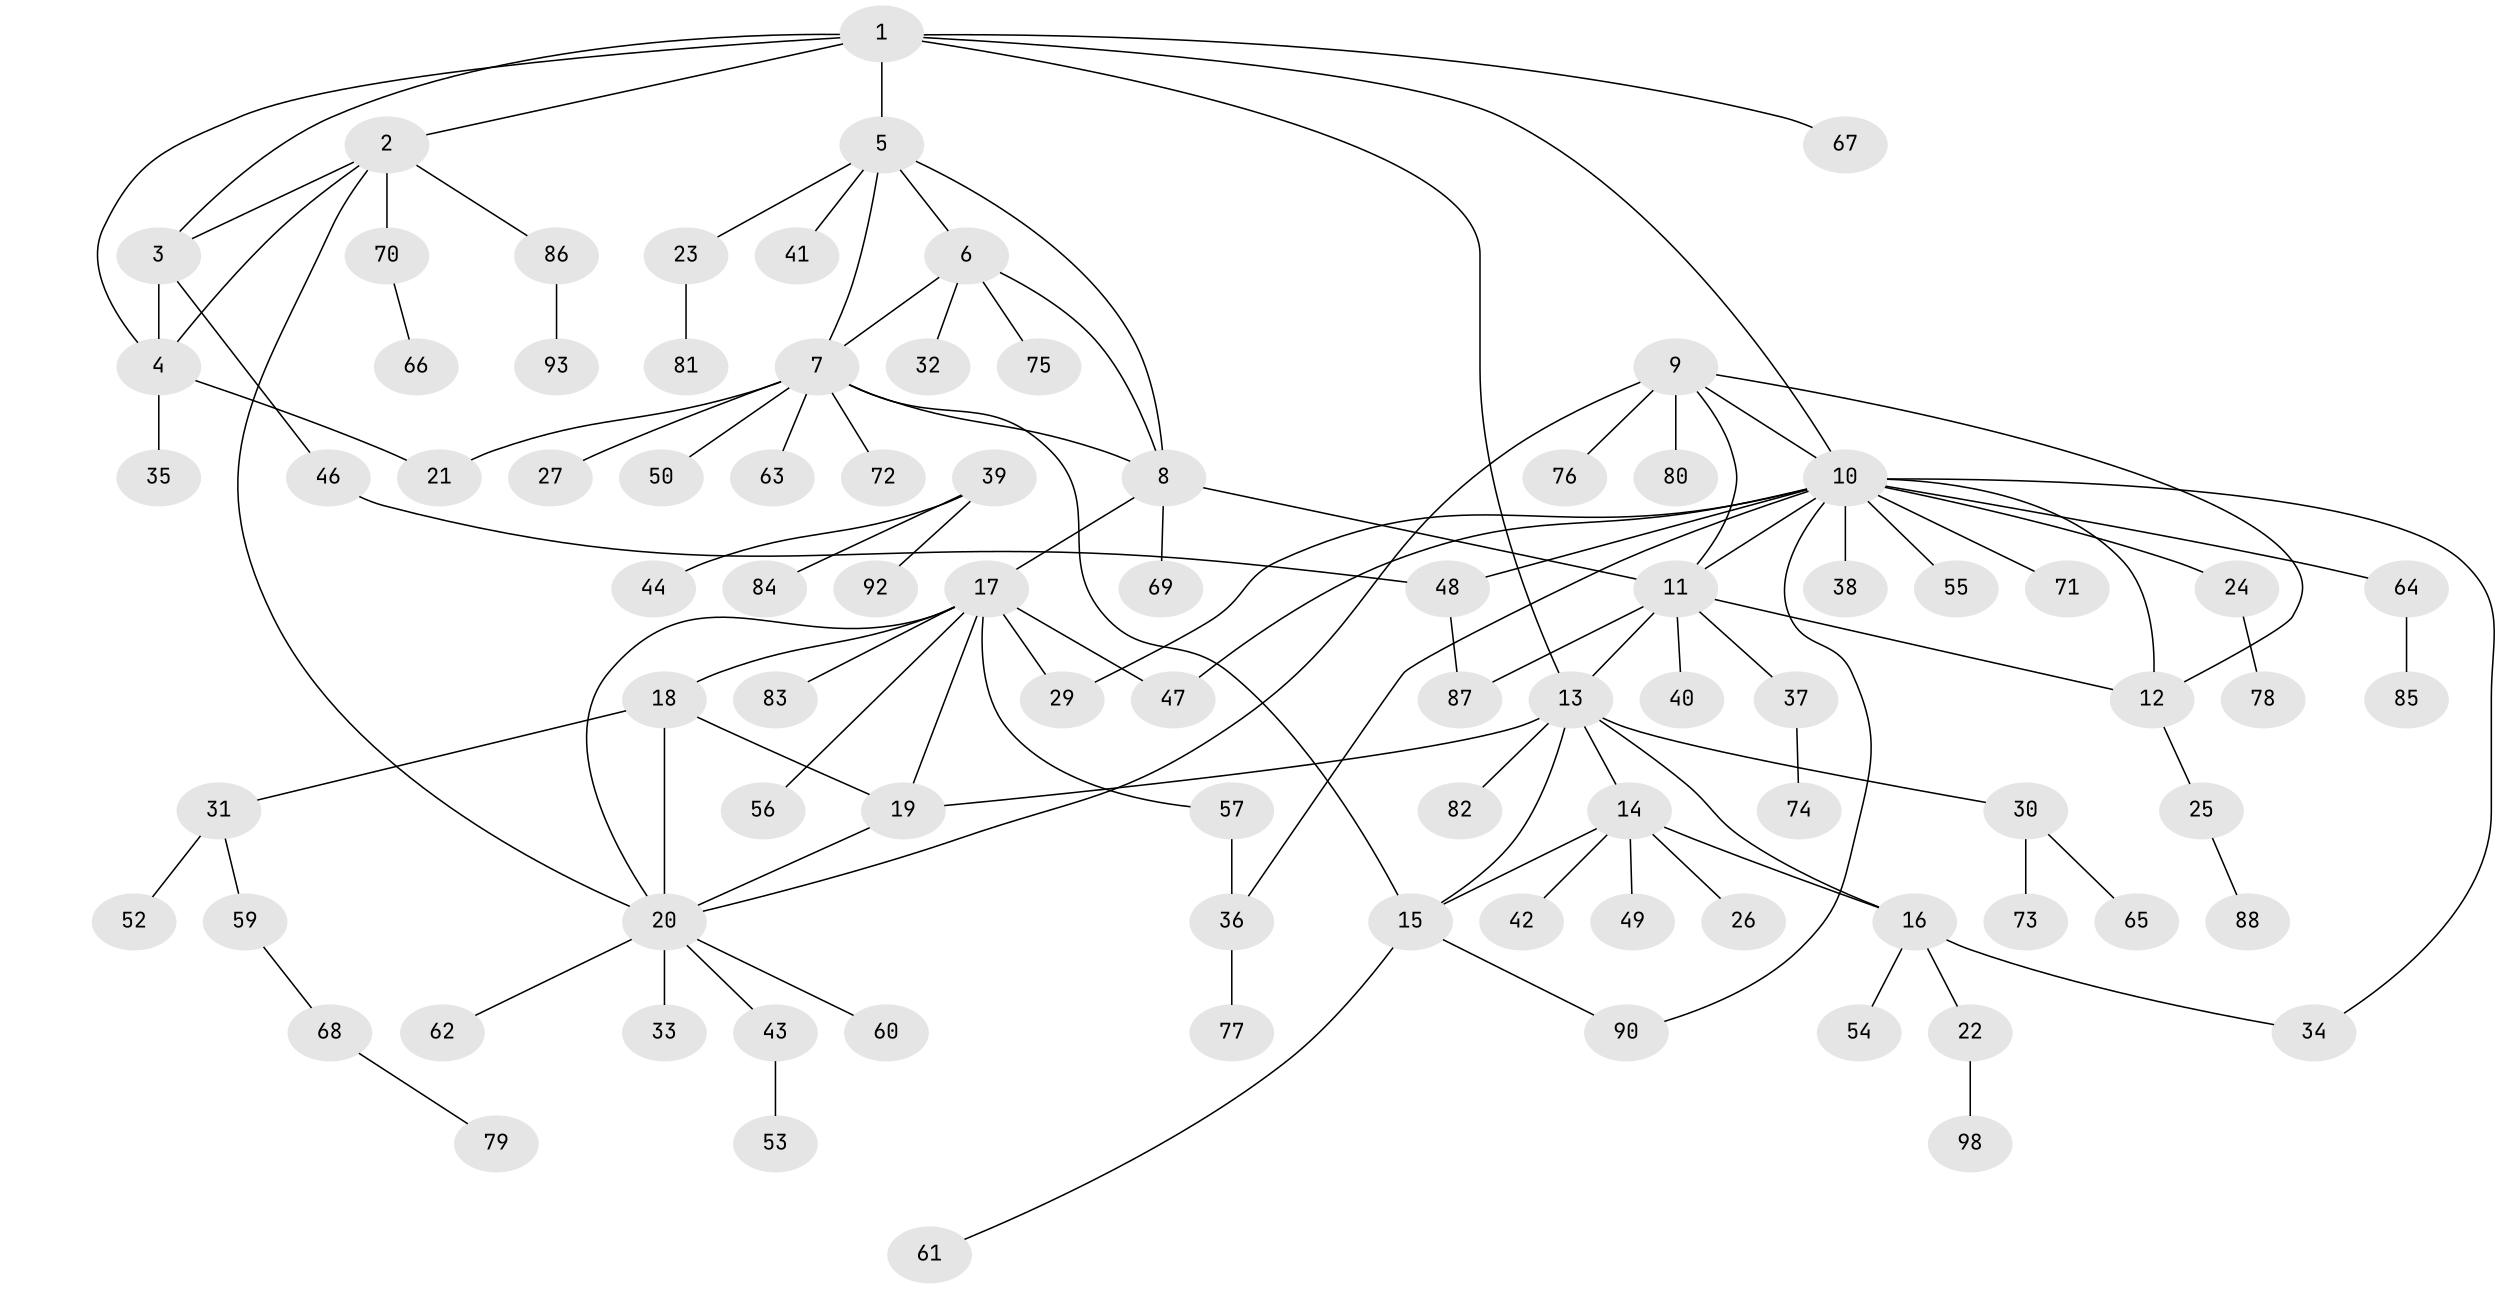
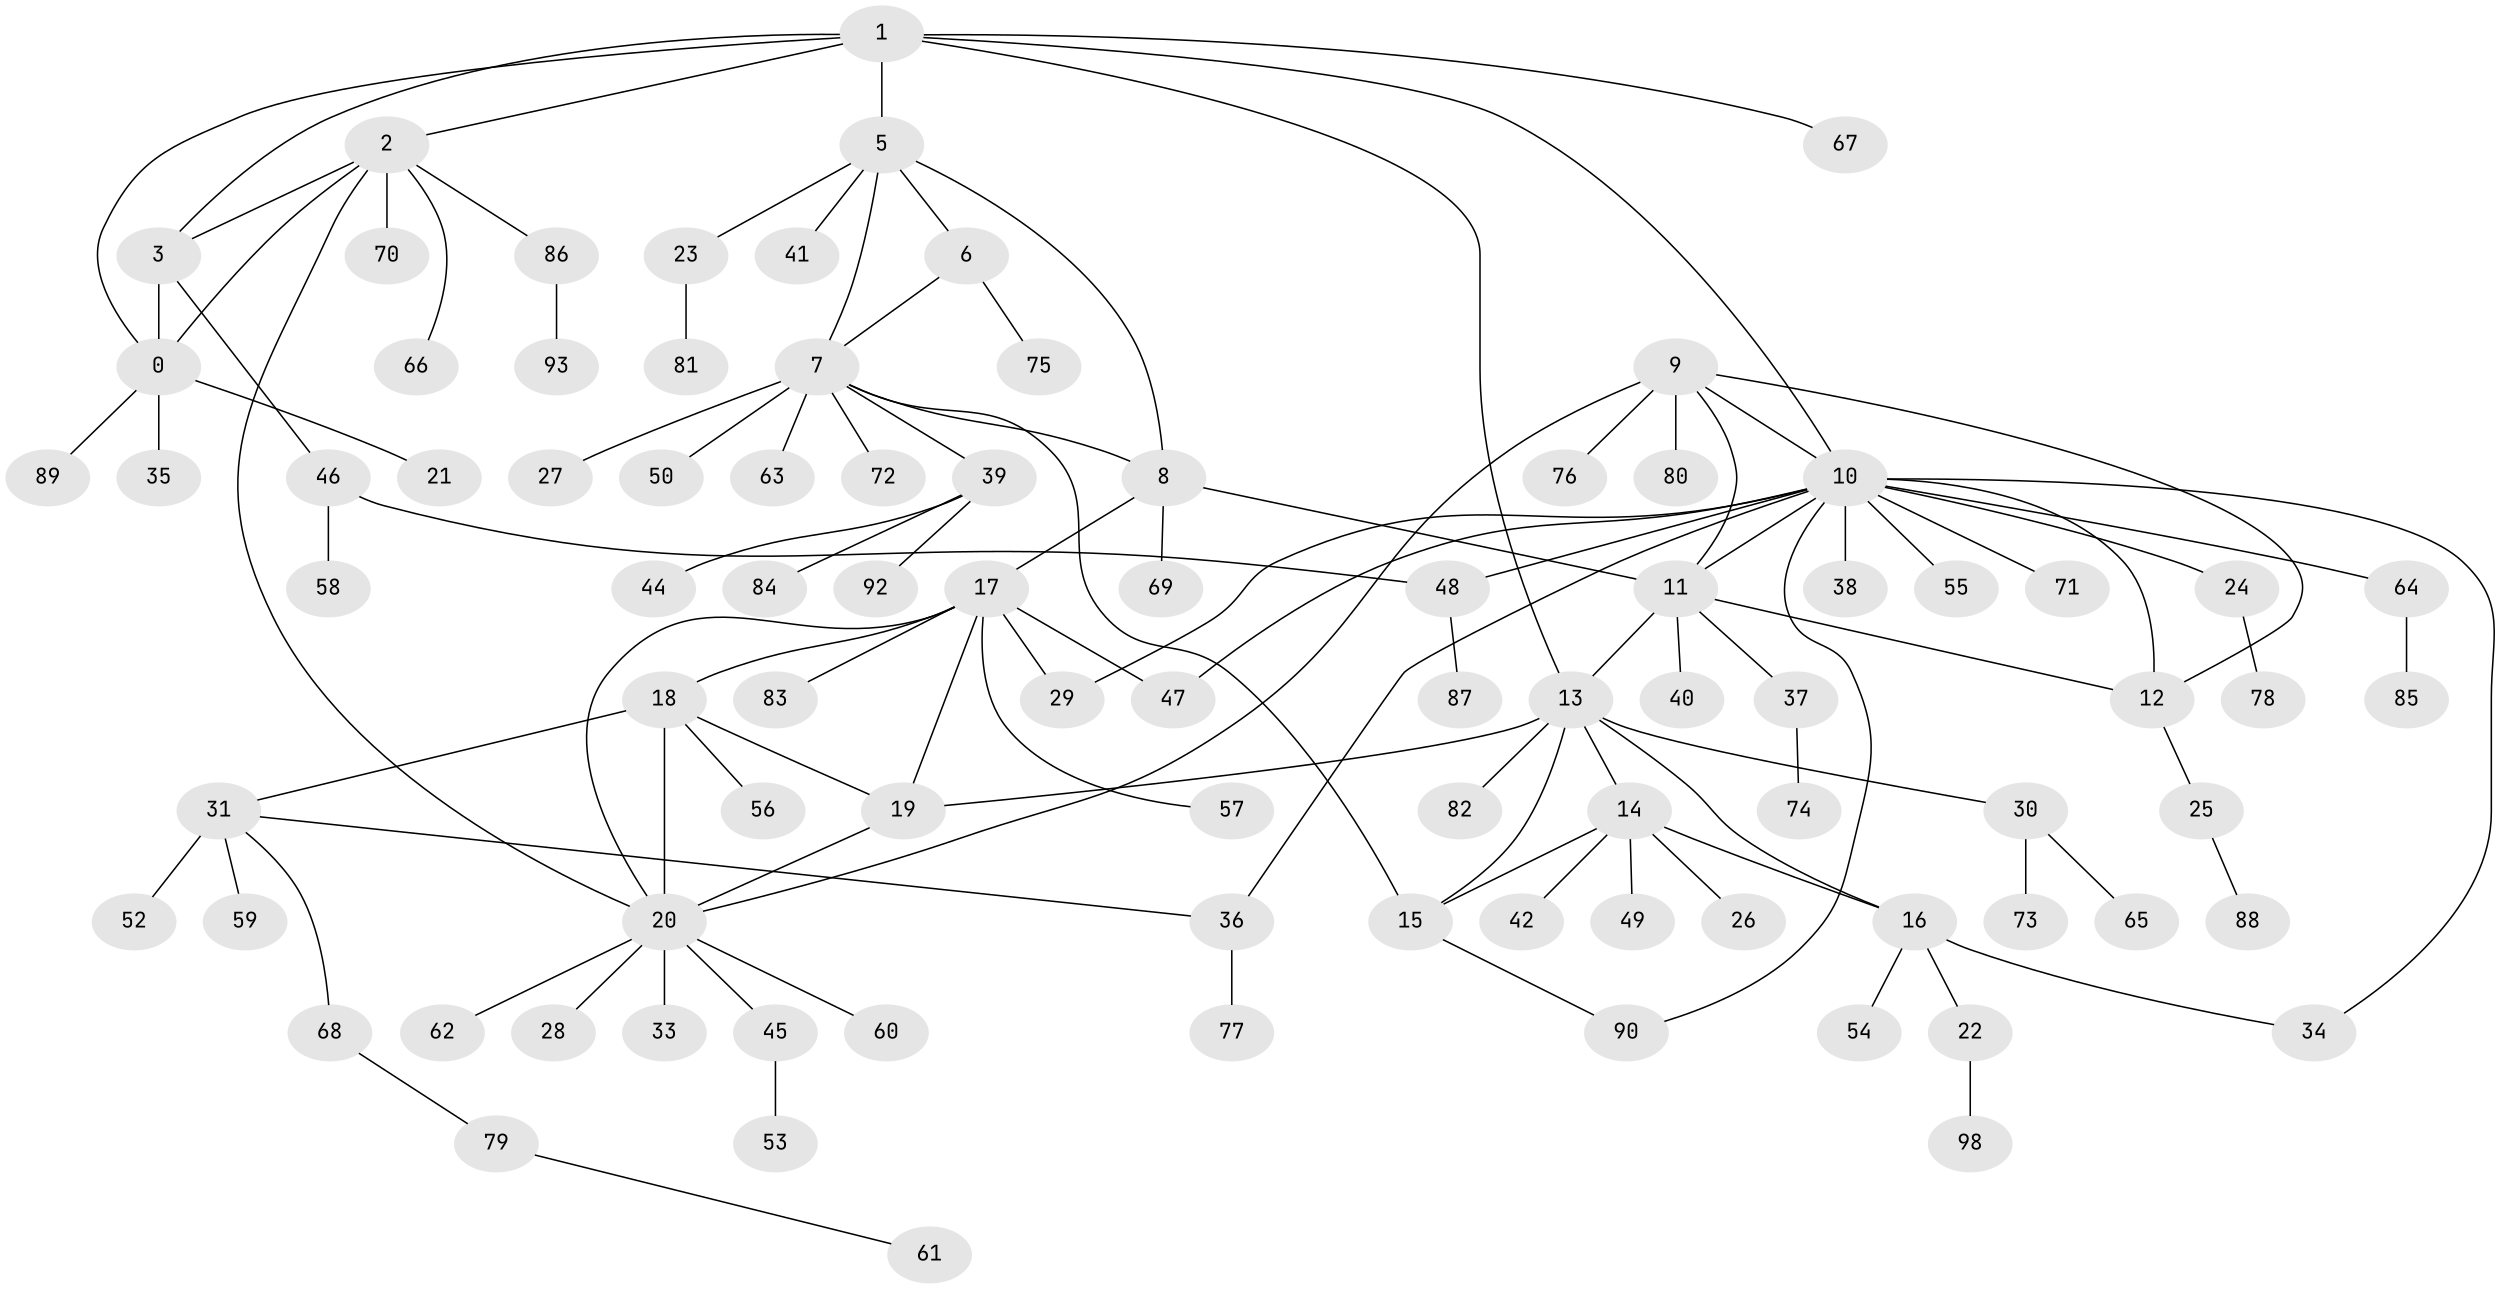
edge "70" -- "66": now "2" -- "66"
edge "6" -- "8": removed
node "4": label "4" -> "0"
node "32": removed
edge "7" -- "21": now "7" -- "39"
node "89": added
node "58": added
edge "11" -- "87": removed
edge "17" -- "56": now "18" -- "56"
edge "57" -- "36": now "31" -- "36"
edge "59" -- "68": now "31" -- "68"
node "28": added
node "43": label "43" -> "45"
edge "15" -- "61": now "79" -- "61"
